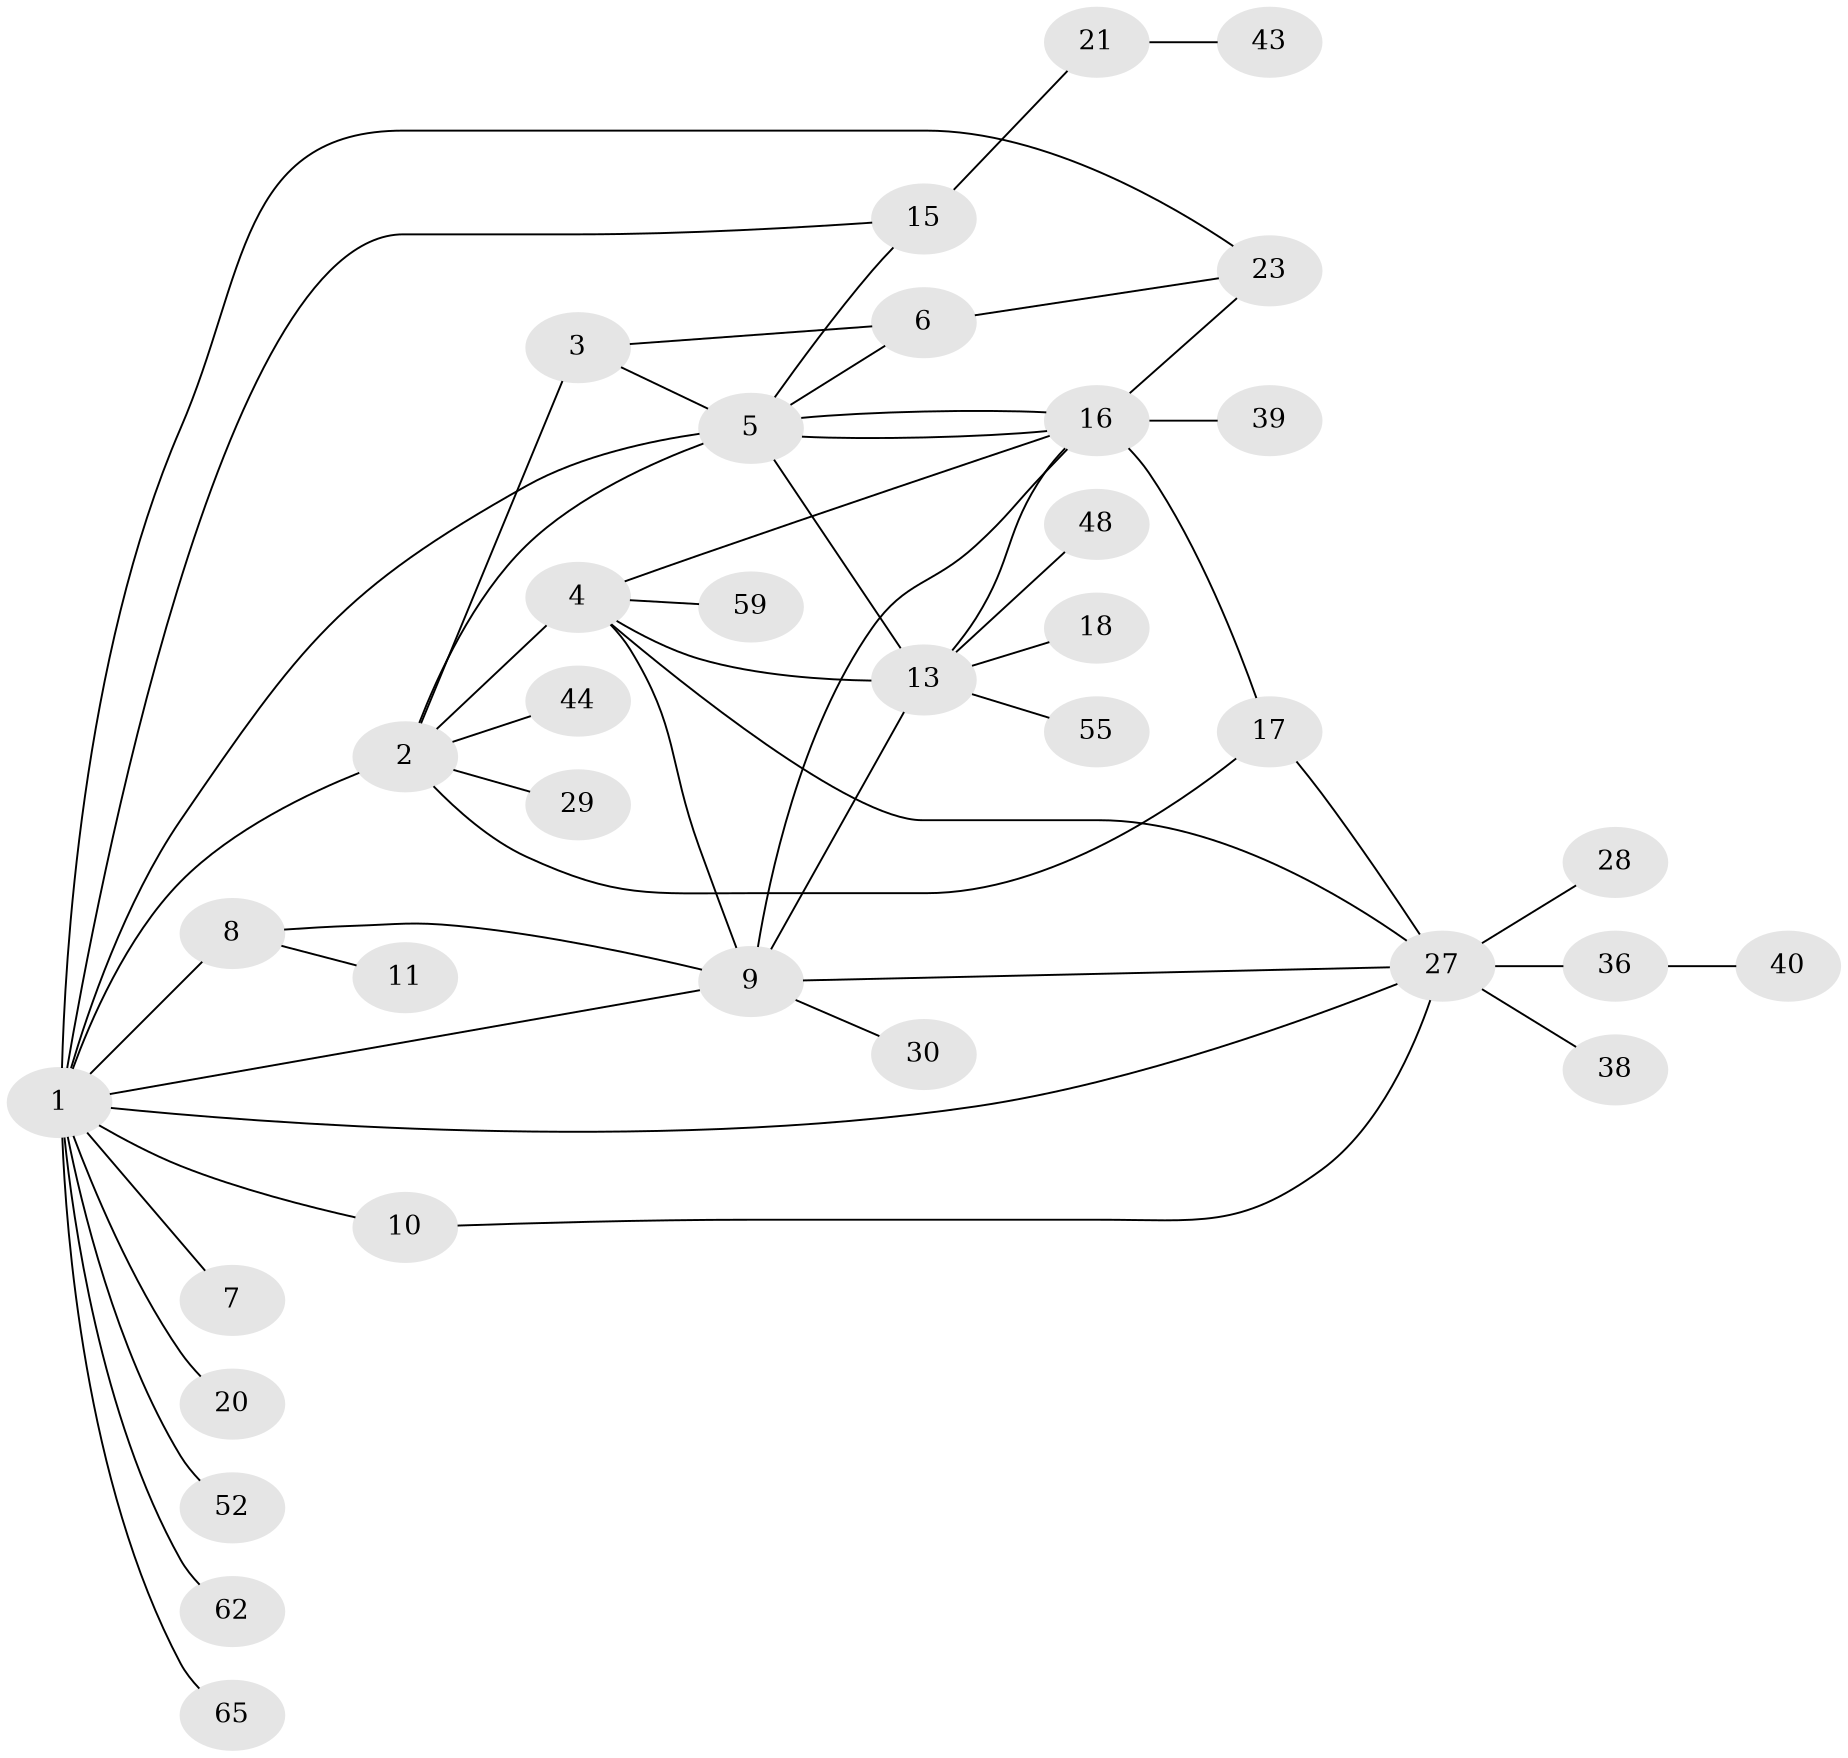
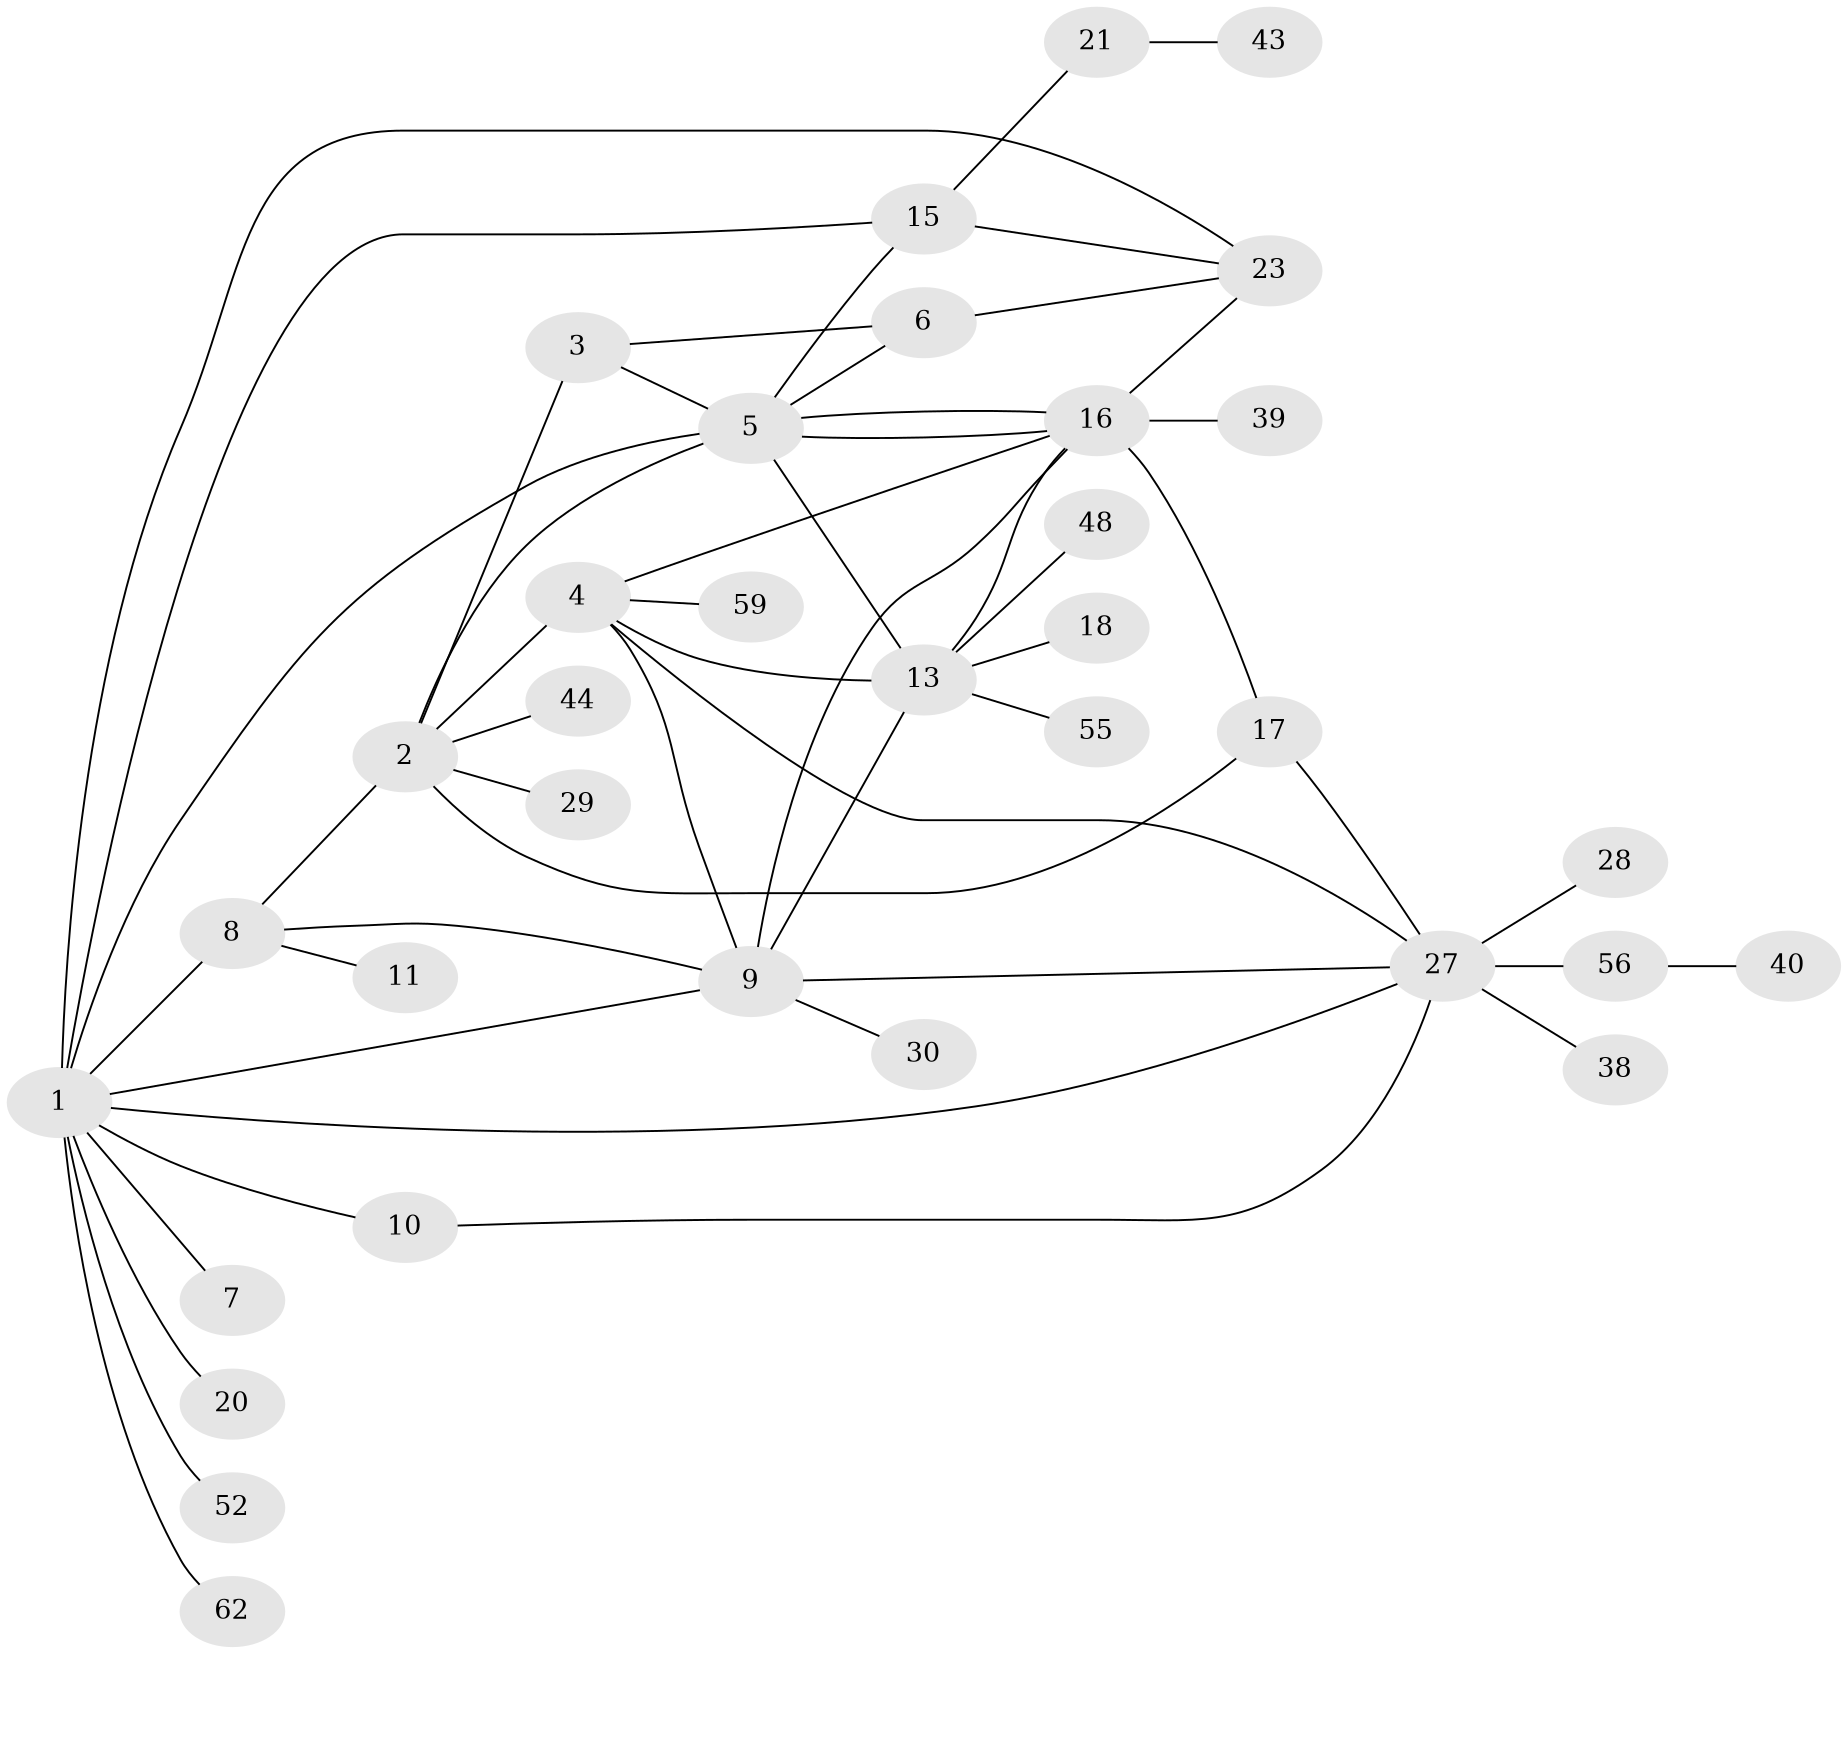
edge "15" -- "23": added
edge "2" -- "1": now "2" -- "8"
node "36": label "36" -> "56"
node "65": removed
